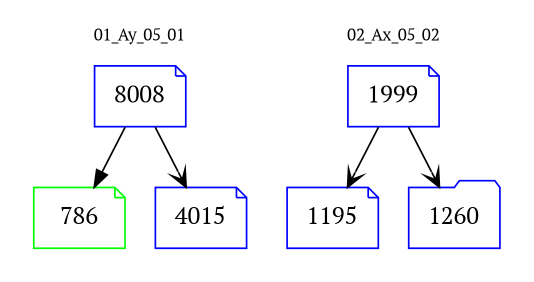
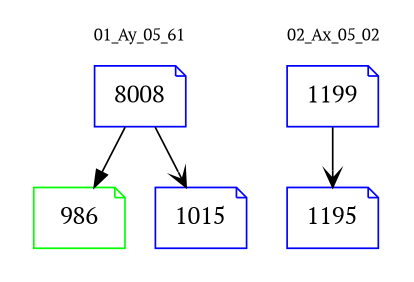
cluster "01_Ay_05_01": label "01_Ay_05_01" -> "01_Ay_05_61"
node "1999": label "1999" -> "1199"
node "786": label "786" -> "986"
node "4015": label "4015" -> "1015"
node "1260": removed
